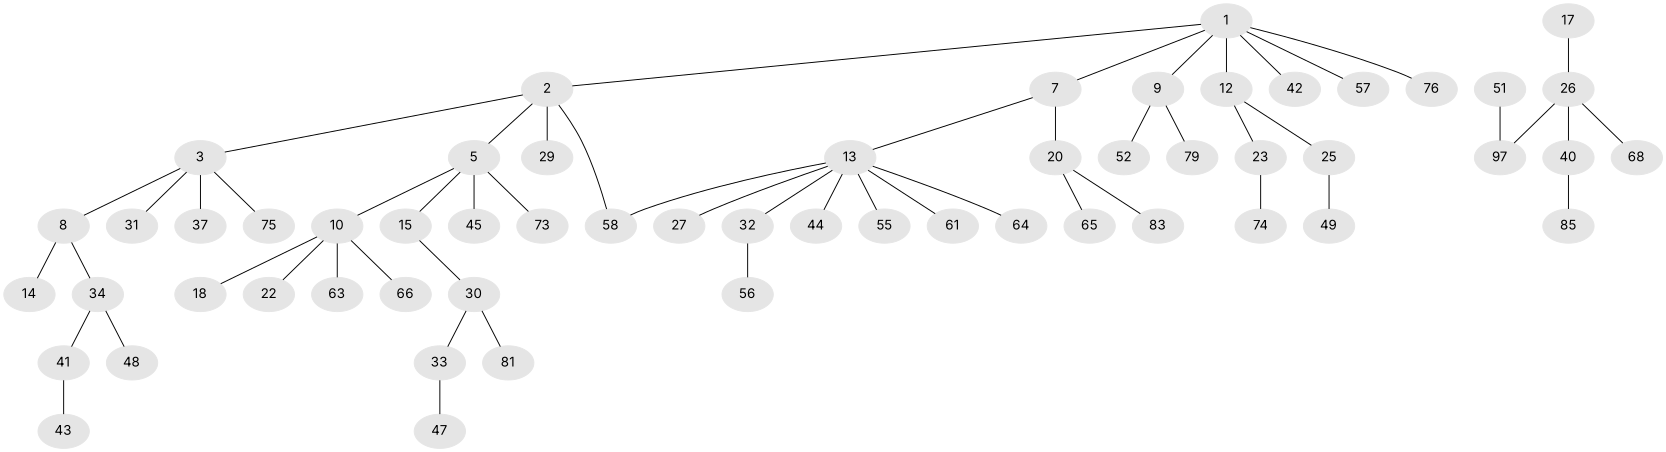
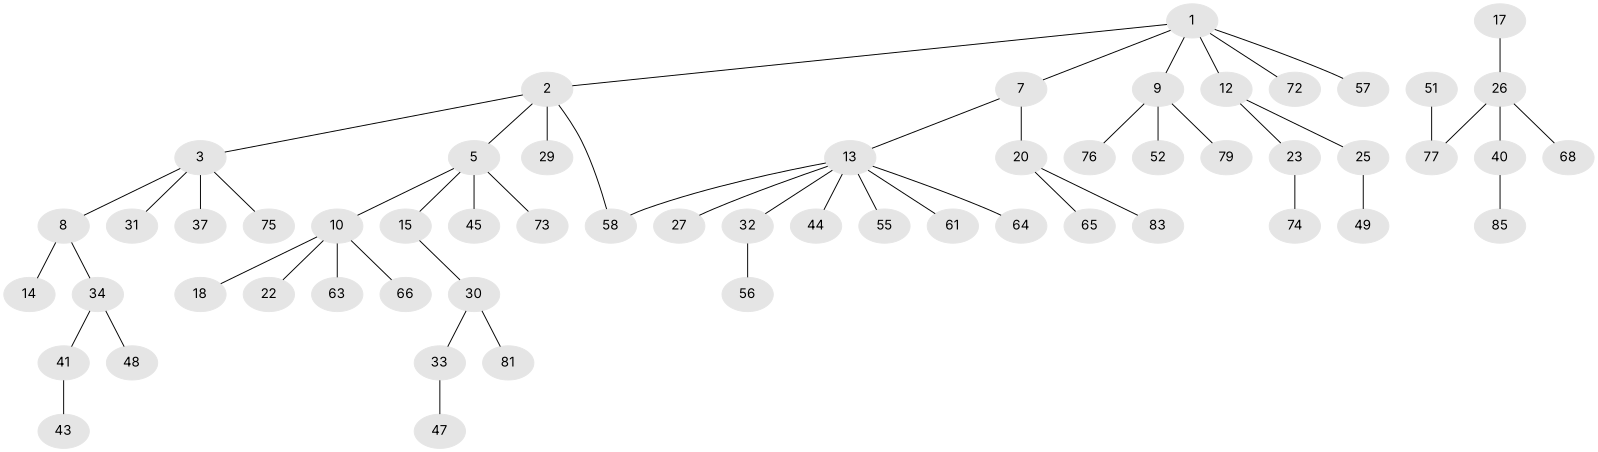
edge "1" -- "76": now "9" -- "76"
node "42": label "42" -> "72"
node "97": label "97" -> "77"
